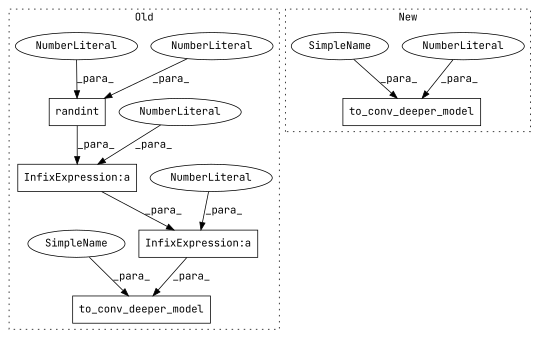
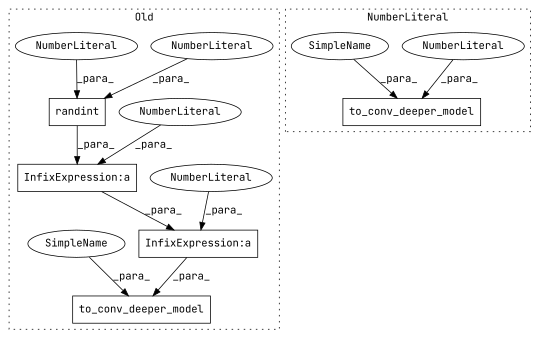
cluster "New": label "New" -> "NumberLiteral"
